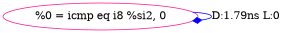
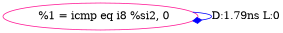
node "%0 = icmp eq i8 %si2, 0": label "%0 = icmp eq i8 %si2, 0" -> "%1 = icmp eq i8 %si2, 0"
